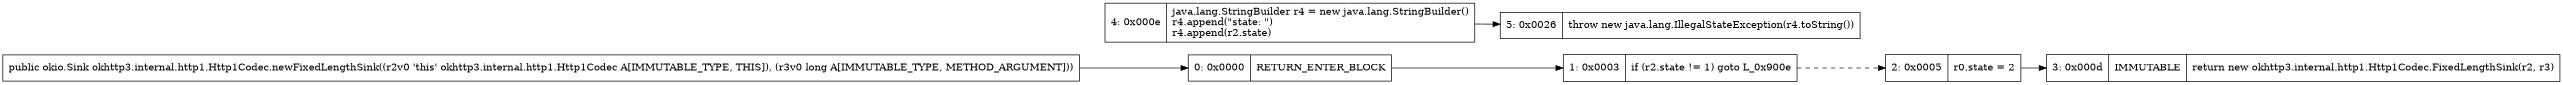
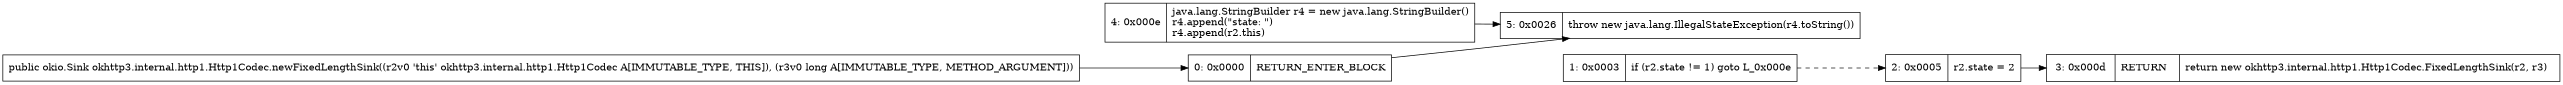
node "4: 0x000e": text "r4.append(r2.state)" -> "r4.append(r2.this)"
edge "0: 0x0000" -> "1: 0x0003": now "0: 0x0000" -> "5: 0x0026"
node "1: 0x0003": text "if (r2.state != 1) goto L_0x900e" -> "if (r2.state != 1) goto L_0x000e"
node "2: 0x0005": text "r0.state = 2" -> "r2.state = 2"
node "3: 0x000d": text "IMMUTABLE" -> "RETURN"
